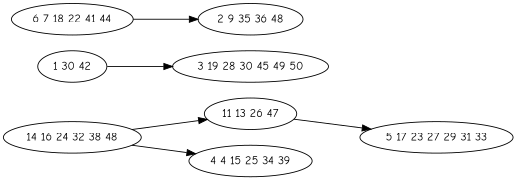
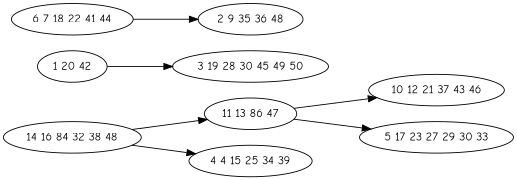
node "1 30 42": label "1 30 42" -> "1 20 42"
node "10 12 21 37 43 46": added
node "11 13 26 47": label "11 13 26 47" -> "11 13 86 47"
node "14 16 24 32 38 48": label "14 16 24 32 38 48" -> "14 16 84 32 38 48"
node "5 17 23 27 29 31 33": label "5 17 23 27 29 31 33" -> "5 17 23 27 29 30 33"
